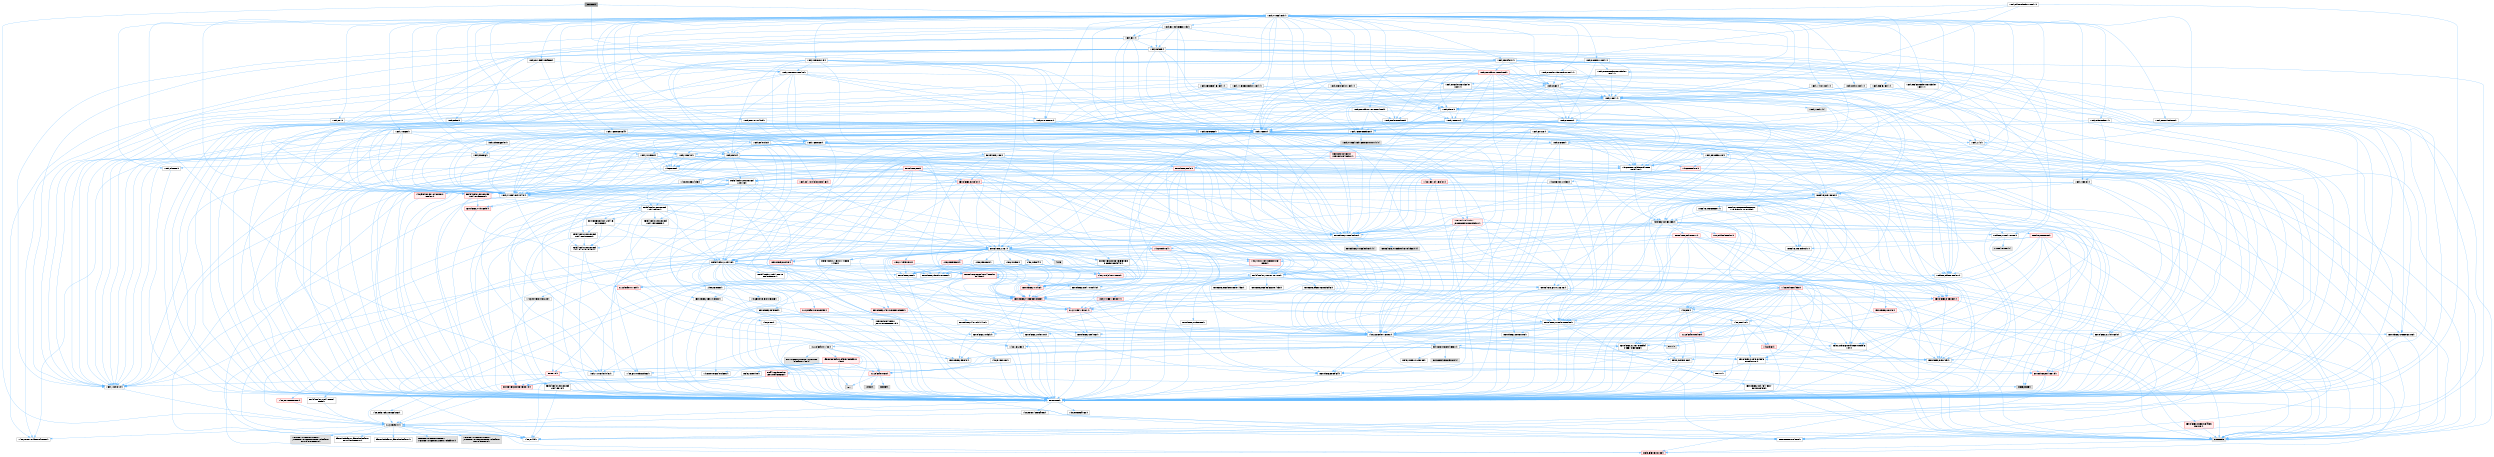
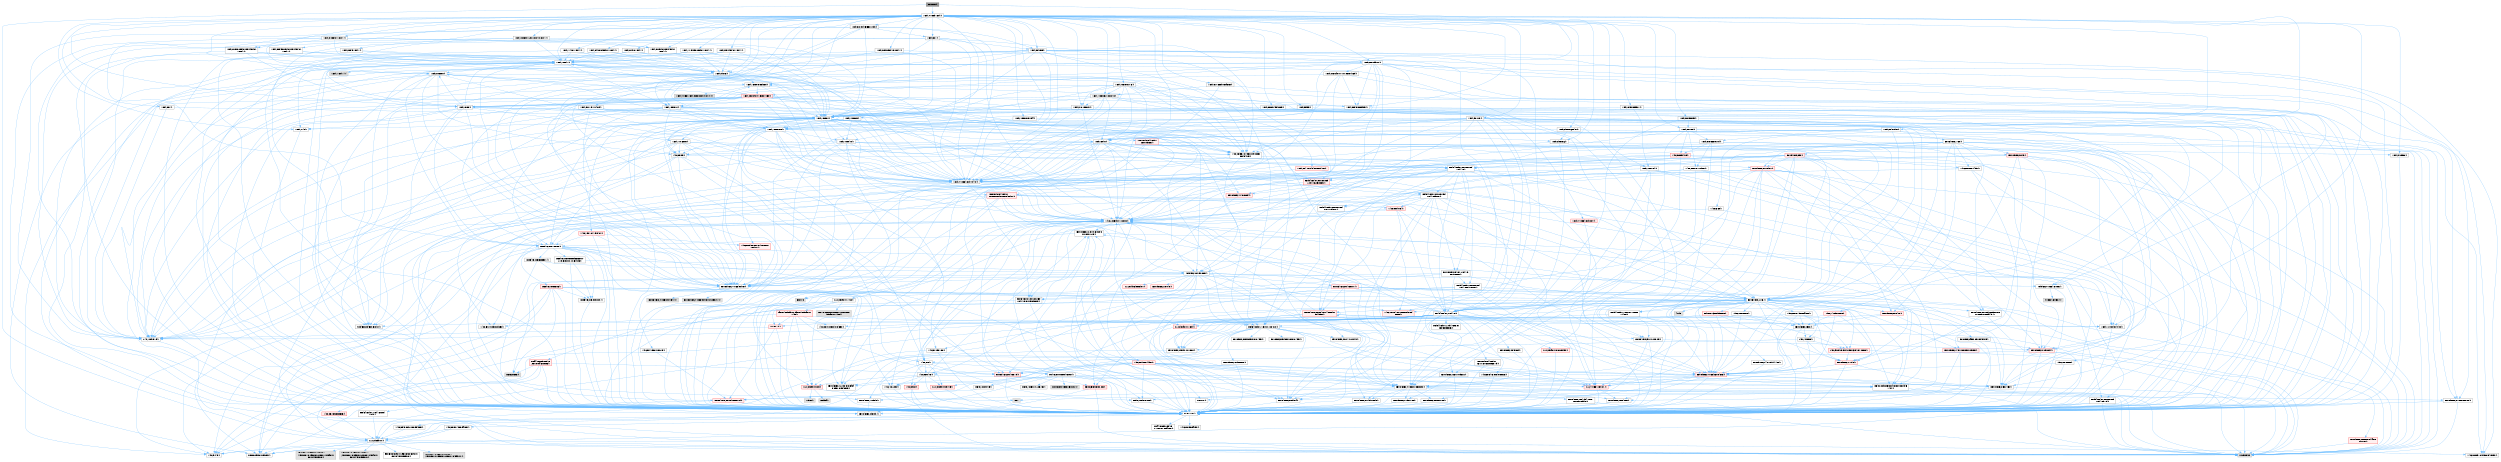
edge "Math/ClipProjectionMatrix.h" -> "Math/UnrealMath.h": reversed
edge "Math/BoxSphereBounds.h" -> "Misc/LargeWorldCoordinates Serializer.h": removed
edge "Math/TransformVectorized.h" -> "Math/VectorRegister.h": reversed
edge "Containers/Map.h" -> "Containers/Set.h": added
node "Internationalization /Internationalization.h": label "Internationalization /Internationalization.h" -> "Internationalization /Templates.h"
edge "Math/Float16.h" -> "Serialization/MemoryLayout.h": removed
node "Serialization/Structured ArchiveSlotBase.h": label "Serialization/Structured ArchiveSlotBase.h" -> "Serialization/Structured IsEnumClass.h"
edge "Internationalization /QuatRotationTranslation.h" -> "Templates/Requires.h": removed
node "Algo/StableSort.h": label "Algo/StableSort.h" -> "StringFwd/StableSort.h"
node "Algo/Heapify.h": label "Algo/Heapify.h" -> "Algo/CoreMiscDefines.h"
edge "Containers/Array.h" -> "Templates/Invoke.h": now "Containers/Array.h" -> "Misc/ByteSwap.h"
edge "Algo/IsHeap.h" -> "Templates/Less.h": reversed
node "Algo/Impl/BinaryHeap.h": label "Algo/Impl/BinaryHeap.h" -> "Algo/EngineVersionBase/BinaryHeap.h"
edge "Logging/LogMacros.h" -> "Templates/IsValidVariadic FunctionArg.h": reversed
edge "Misc/Parse.h" -> "Misc/Build.h": removed
edge "ProfilingDebugging /CpuProfilerTrace.h" -> "Containers/ContainersFwd.h": now "ProfilingDebugging /CpuProfilerTrace.h" -> "Containers/StringFwd.h"
node "Math/MathFwd.h": label "Math/MathFwd.h" -> "Axis/MathFwd.h"
edge "String/FormatStringSan.h" -> "CoreTypes.h": added
node "ProfilingDebugging /UMemoryDefines.h": added
node "GenericPlatform/GenericPlatform.h": removed
edge "type_traits" -> "Traits/ElementType.h": reversed
